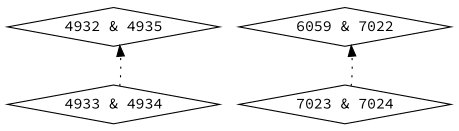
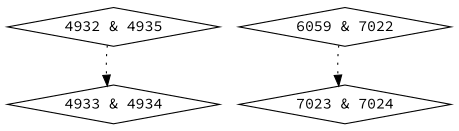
edge "4933 & 4934" -> "4932 & 4935": reversed
edge "7023 & 7024" -> "6059 & 7022": reversed
